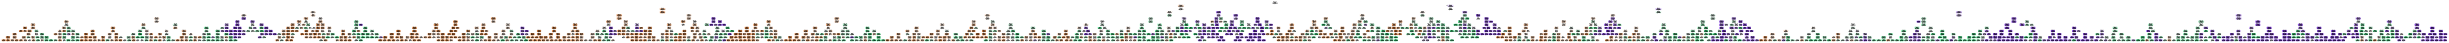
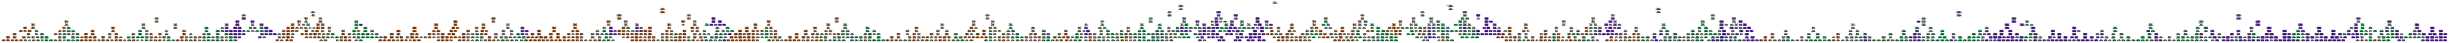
node "gini = 0.56 samples = 10 value = [7, 6, 1] class = Normal": fillcolor #8946e7 -> #fcefe6
node "gini = 0.2 samples = 16 value = [23, 3, 0] class = Normal": fillcolor #e0fbeb -> #e89153
node "gini = 0.5 samples = 32 value = [25, 24, 0] class = Normal": fillcolor #fefaf7 -> #b58bf0
